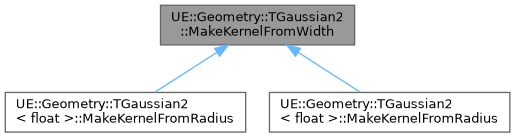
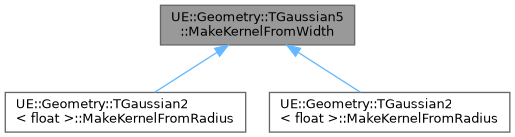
node "UE::Geometry::TGaussian2 ::MakeKernelFromWidth": label "UE::Geometry::TGaussian2 ::MakeKernelFromWidth" -> "UE::Geometry::TGaussian5 ::MakeKernelFromWidth"
